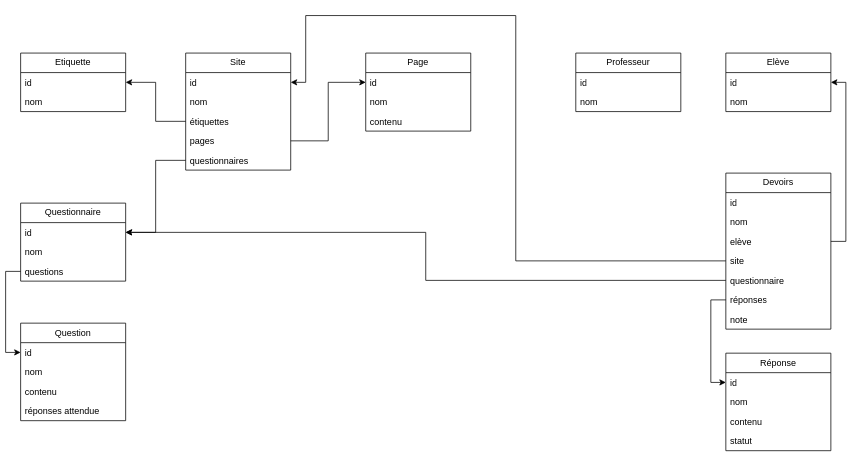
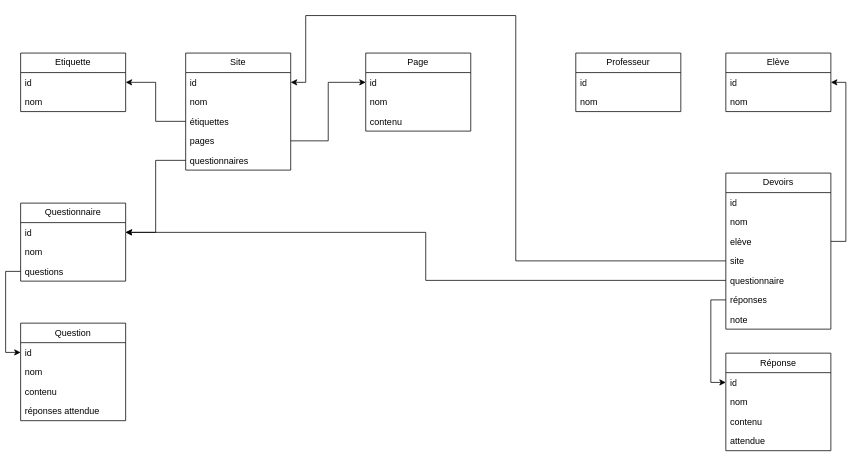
node "statut": label "statut" -> "attendue"
